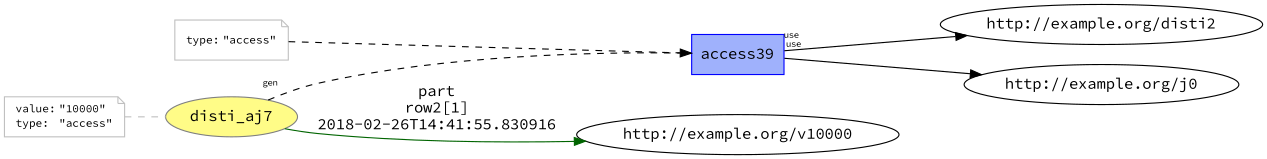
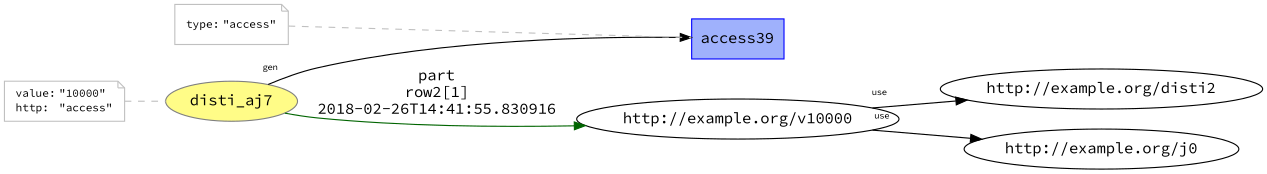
edge "access39" -> "http://example.org/disti2": now "http://example.org/v10000" -> "http://example.org/disti2"
edge "type:" -- "access39": color black -> gray
edge "disti_aj7" -> "access39": style dashed -> solid
edge "access39" -> "http://example.org/j0": now "http://example.org/v10000" -> "http://example.org/j0"
node "value:": text "type:" -> "http:"
